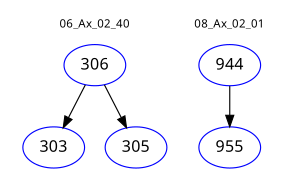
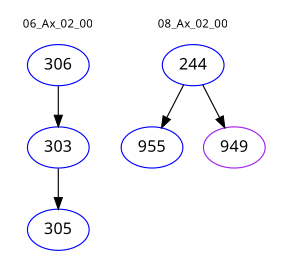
cluster "06_Ax_02_40": label "06_Ax_02_40" -> "06_Ax_02_00"
cluster "08_Ax_02_01": label "08_Ax_02_01" -> "08_Ax_02_00"
node "944": label "944" -> "244"
edge "306" -> "305": now "303" -> "305"
node "949": added
